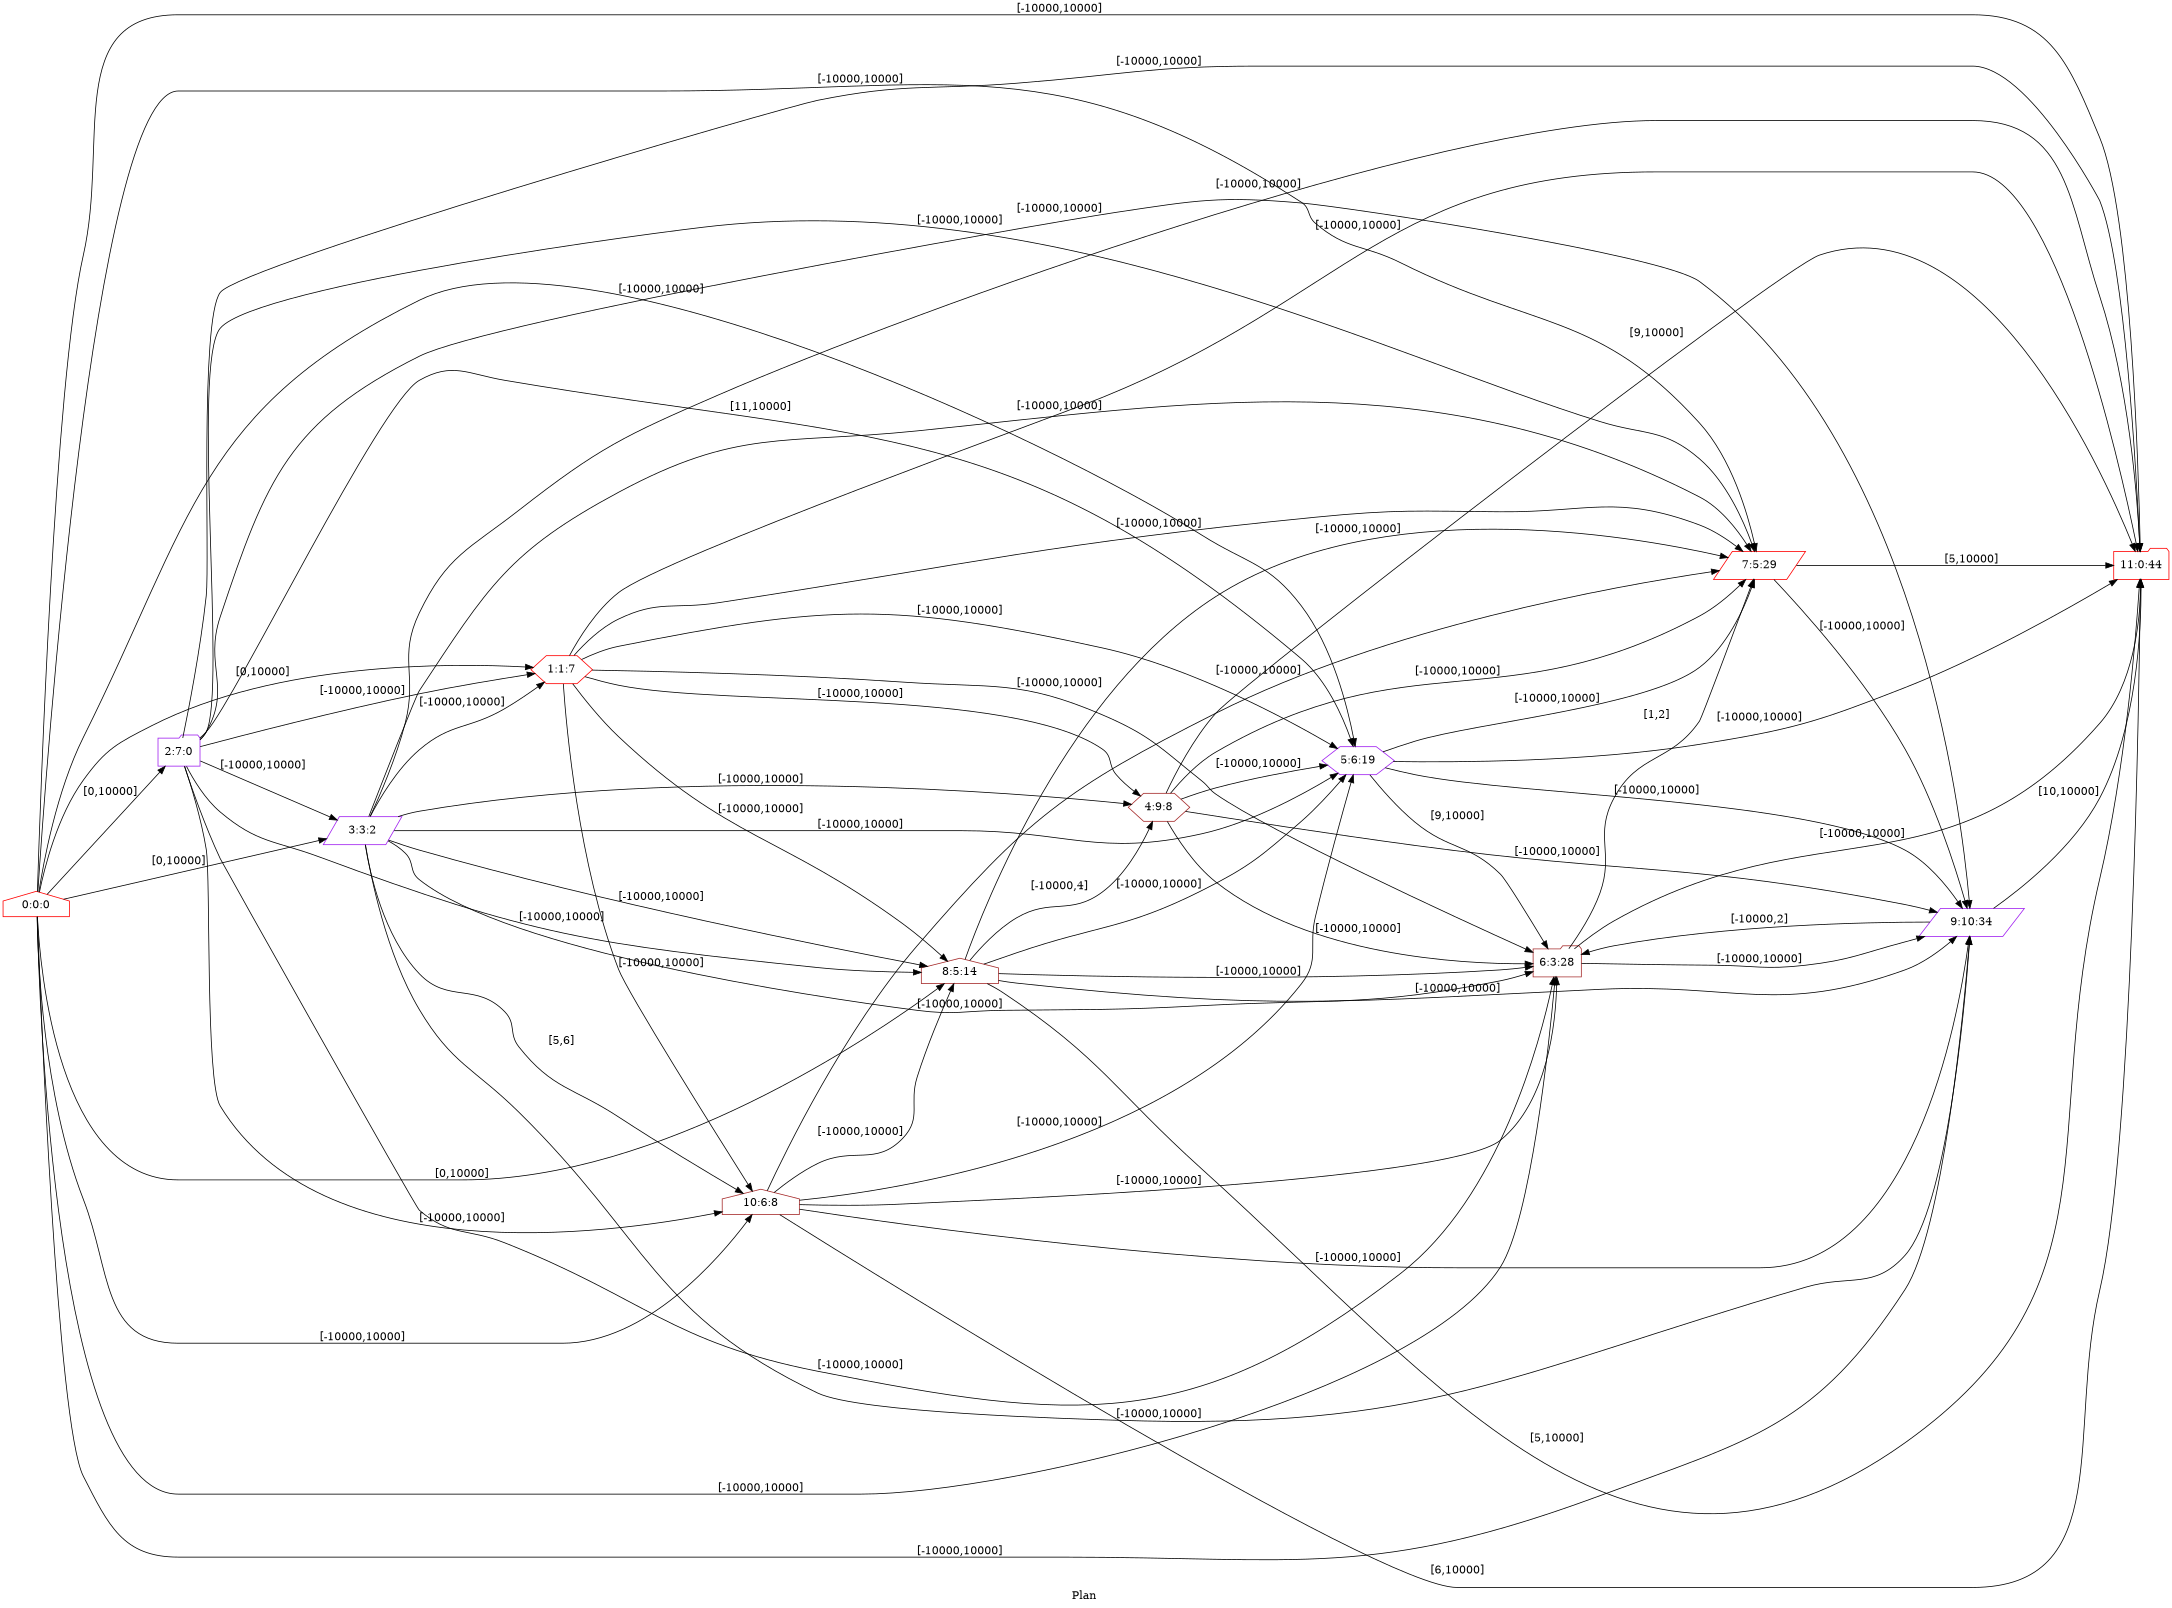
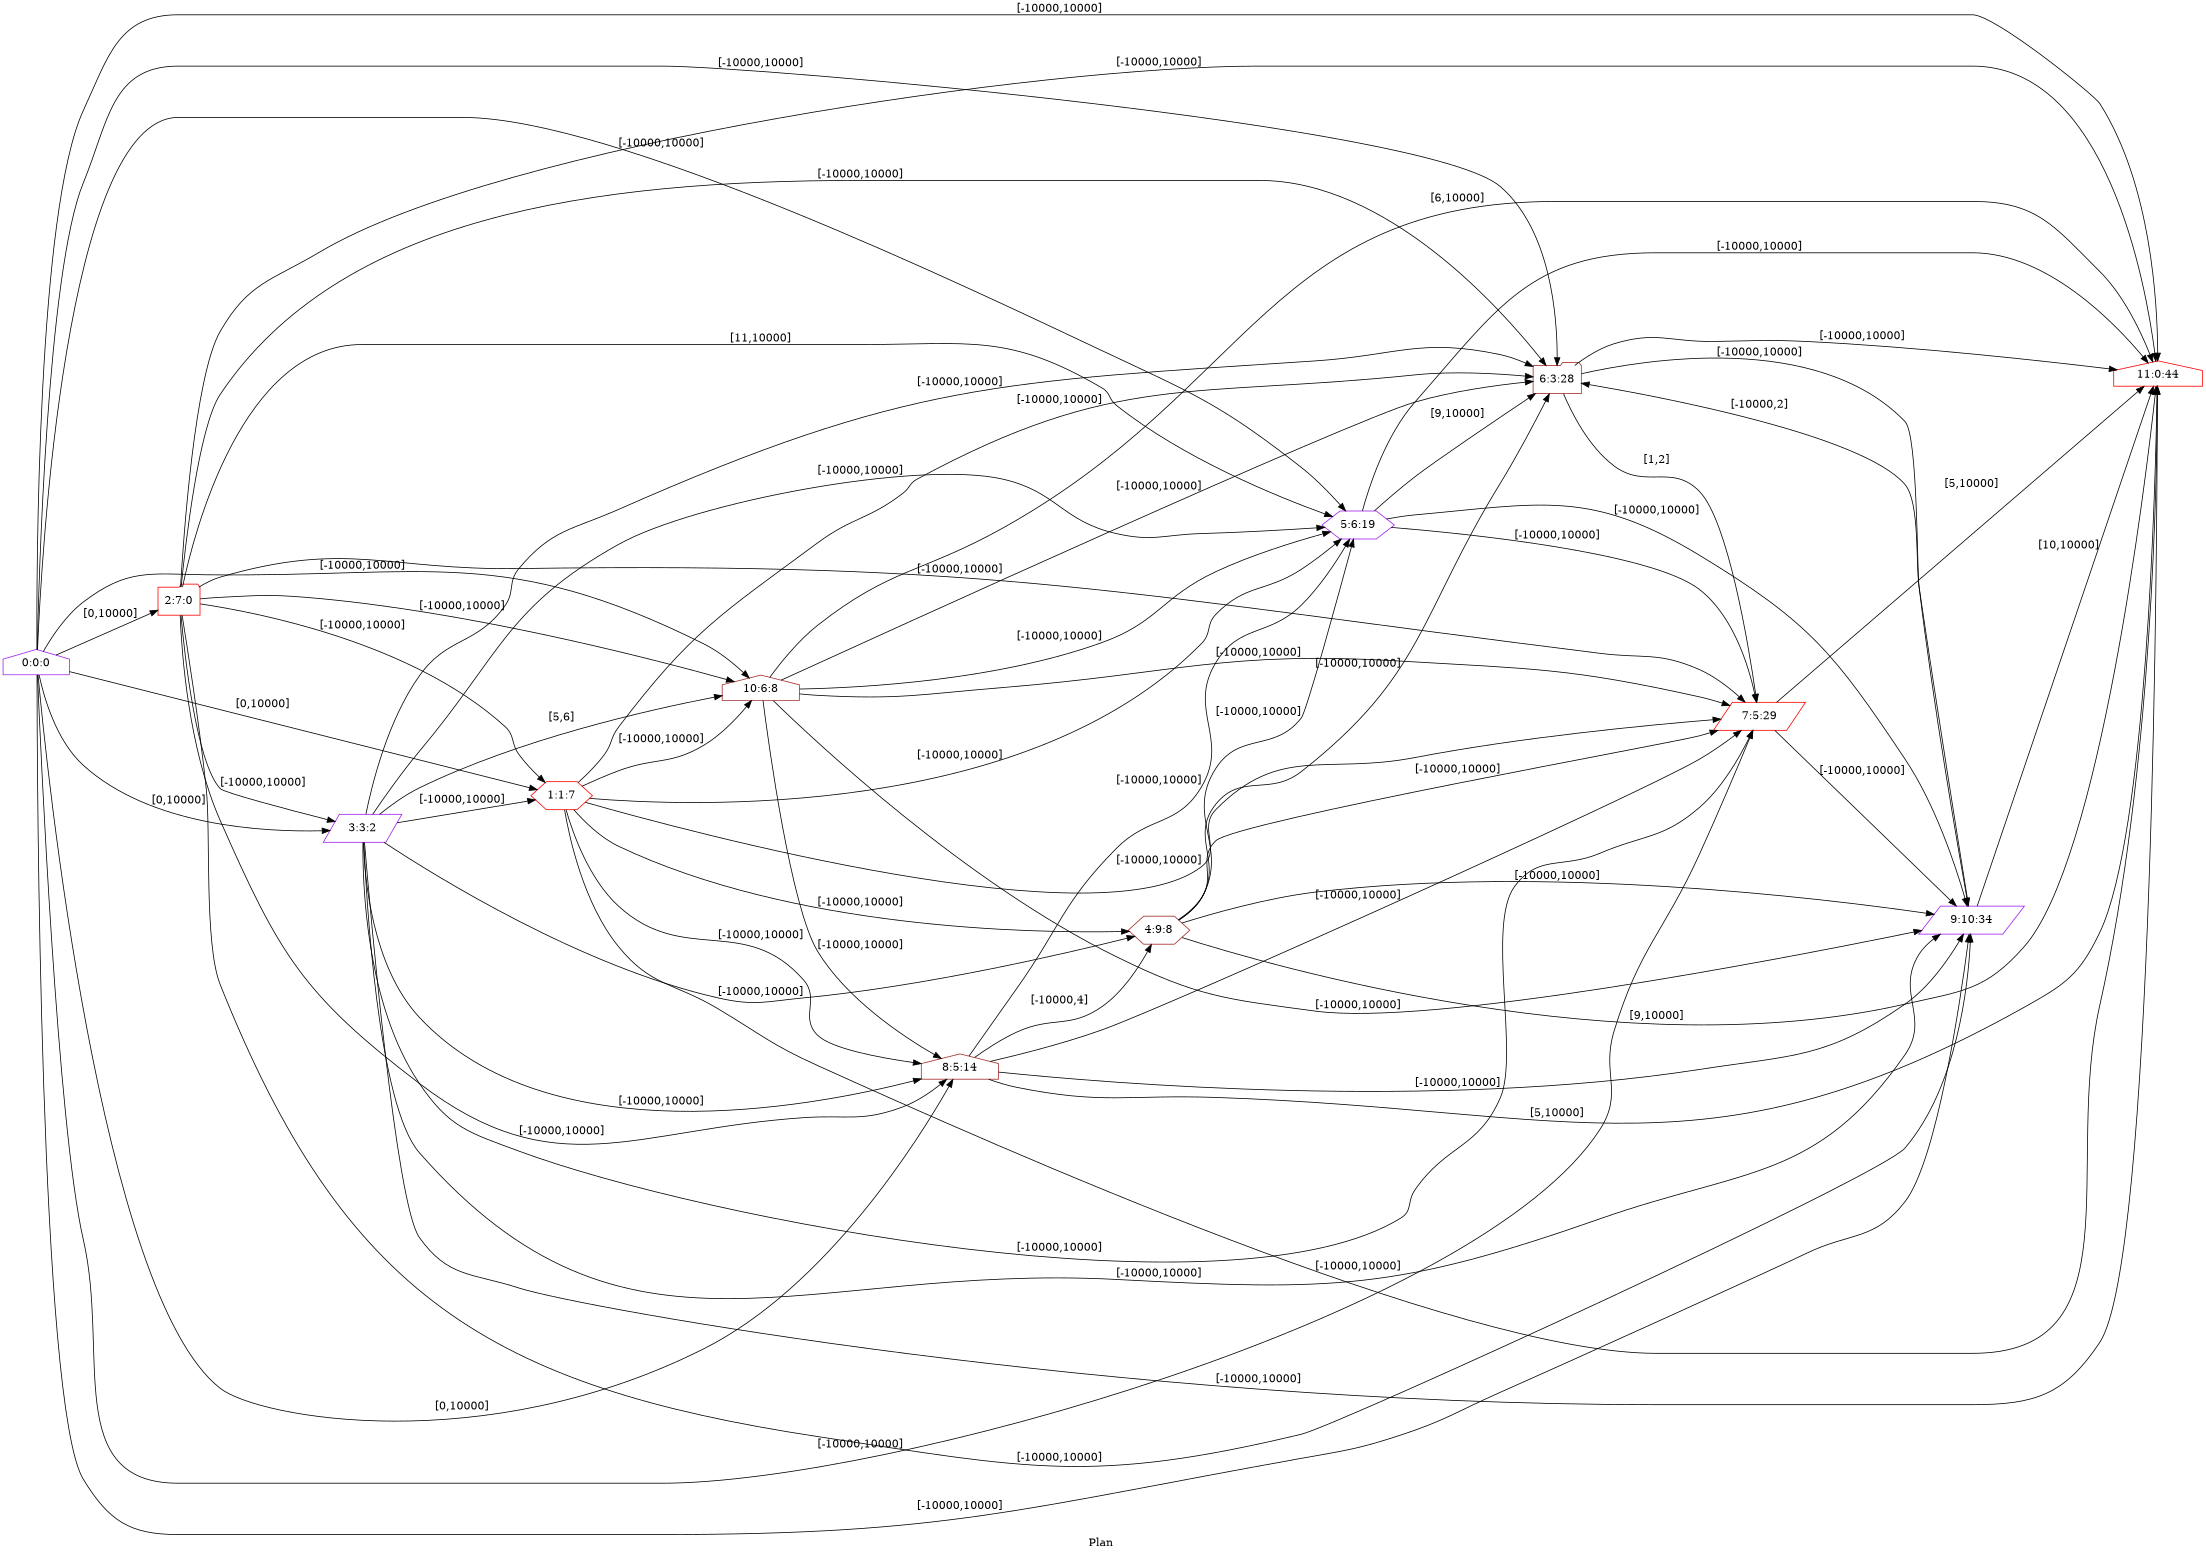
node "11:0:44": shape folder -> house
node "2:7:0": color purple -> red
node "0:0:0": color red -> purple
edge "8:5:14" -> "6:3:28": removed, label "[-10000,10000]"
